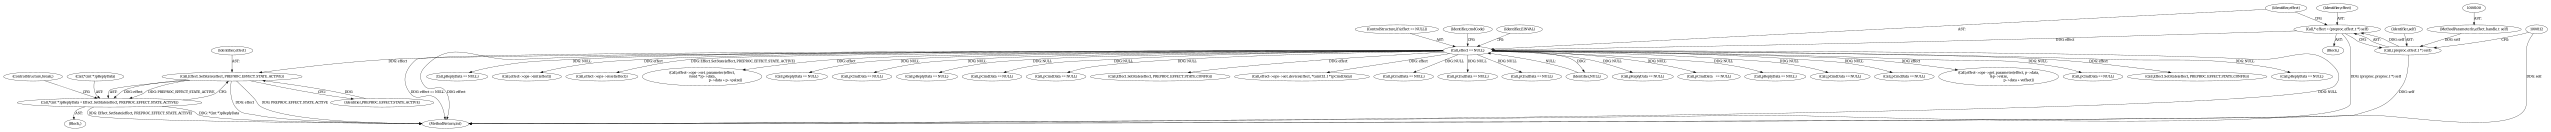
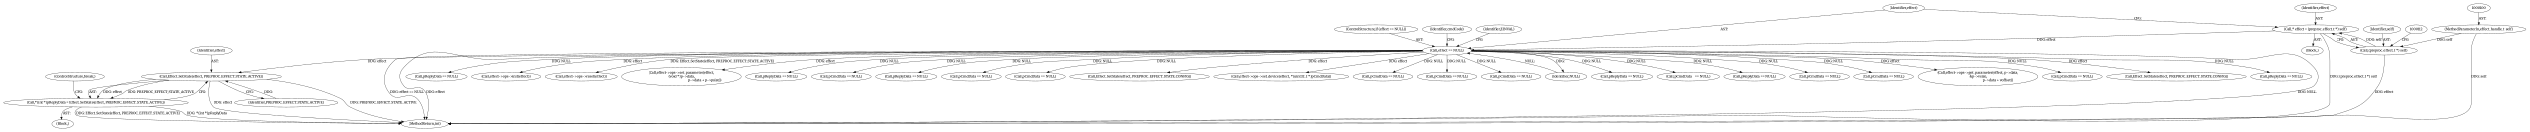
node "(Call,*(int *)pReplyData)": removed
edge "(Call,* effect = (preproc_effect_t *) self)" -> "(MethodReturn,int)": label "DDG: (preproc_preproc_t *) self" -> "DDG: (preproc_effect_t *) self"
edge "(Call,(preproc_effect_t *) self)" -> "(MethodReturn,int)": label "DDG: self" -> "DDG: effect"
edge "1000112" -> "(MethodReturn,int)": now "(MethodParameterIn,effect_handle_t  self)" -> "(MethodReturn,int)"
